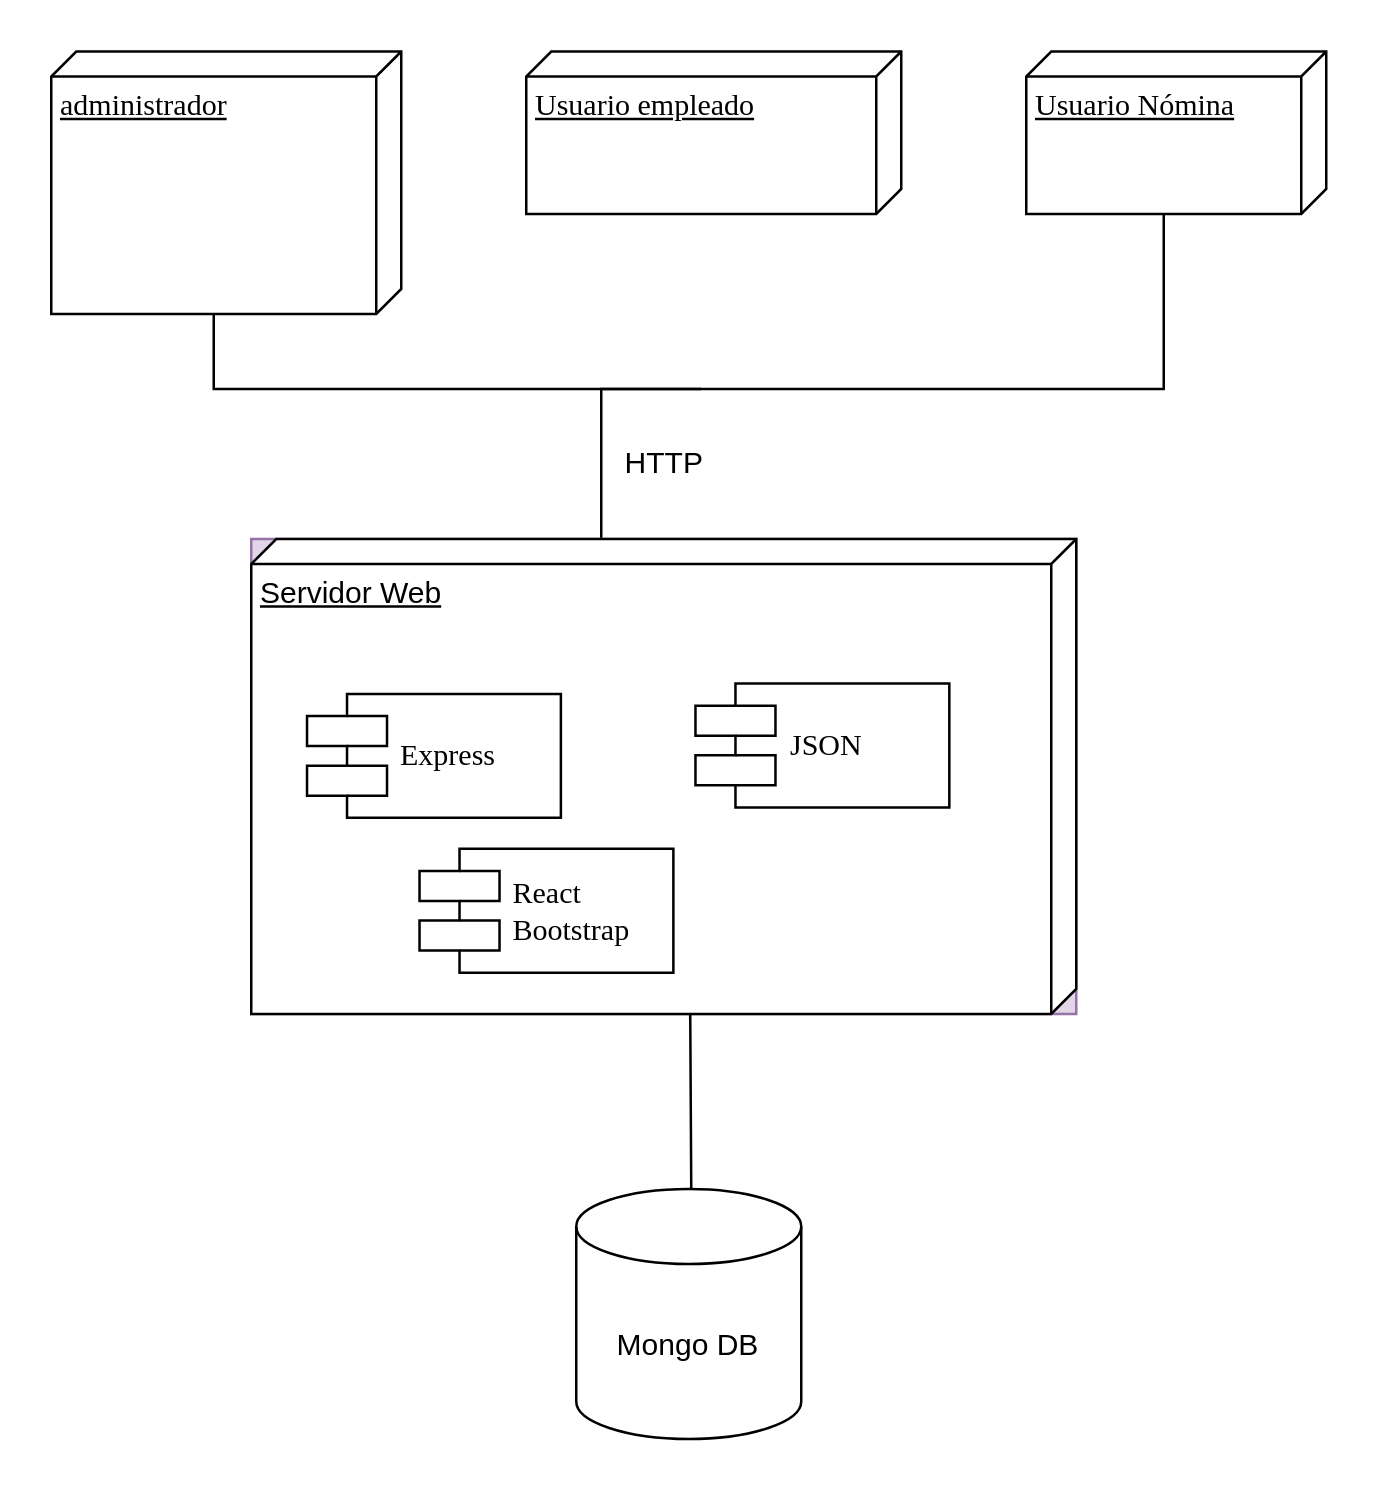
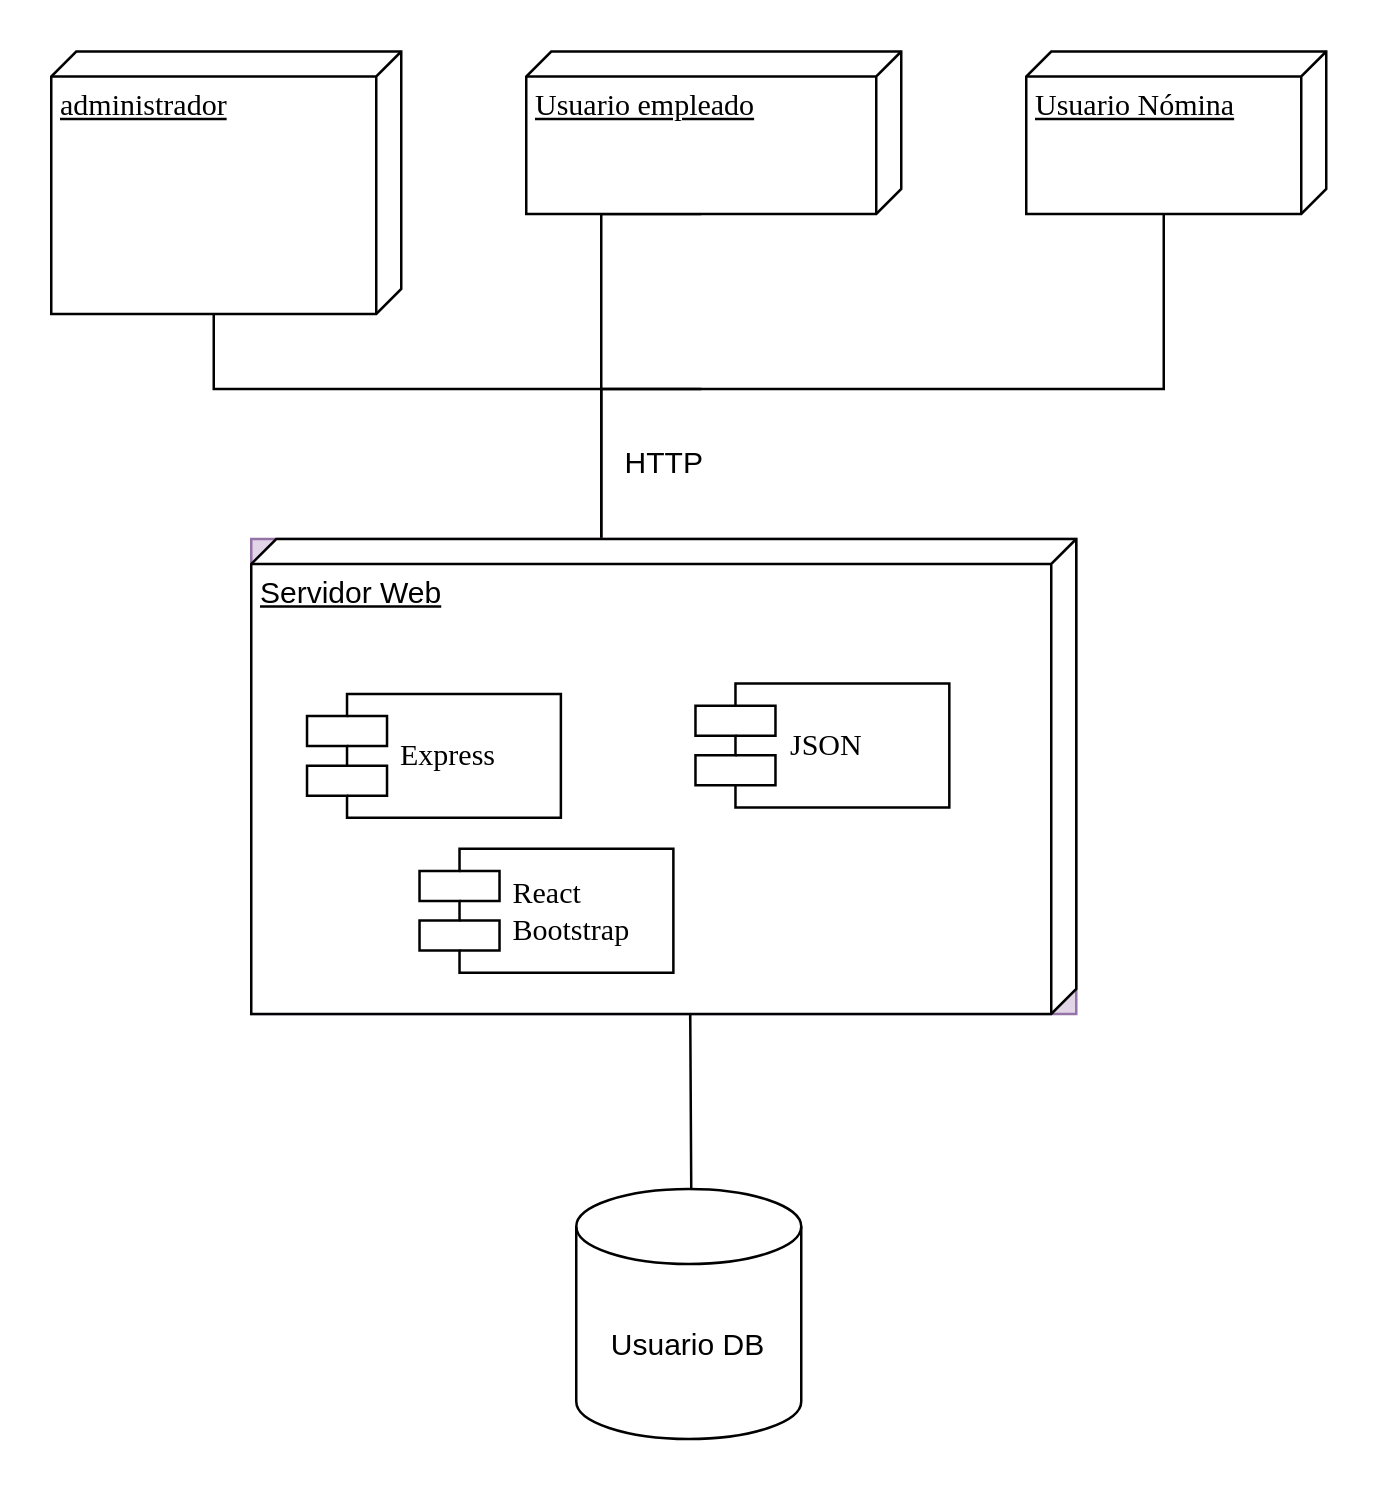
edge "Usuario empleado" -- "Servidor Web": added
node "Mongo DB": label "Mongo DB" -> "Usuario DB"
